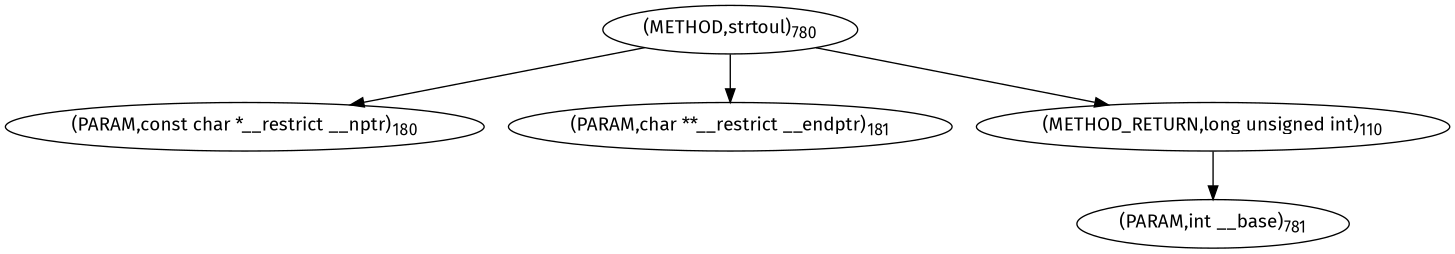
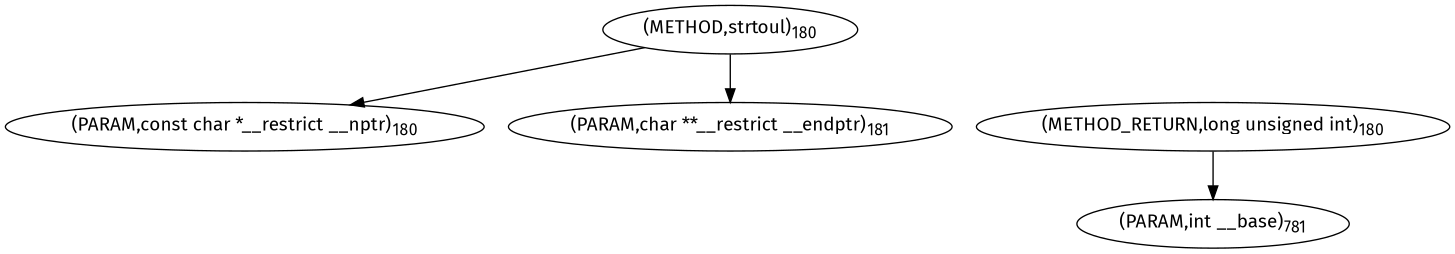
node "(METHOD,strtoul)": text "780" -> "180"
edge "(METHOD,strtoul)" -> "(METHOD_RETURN,long unsigned int)": removed
node "(METHOD_RETURN,long unsigned int)": text "110" -> "180"
